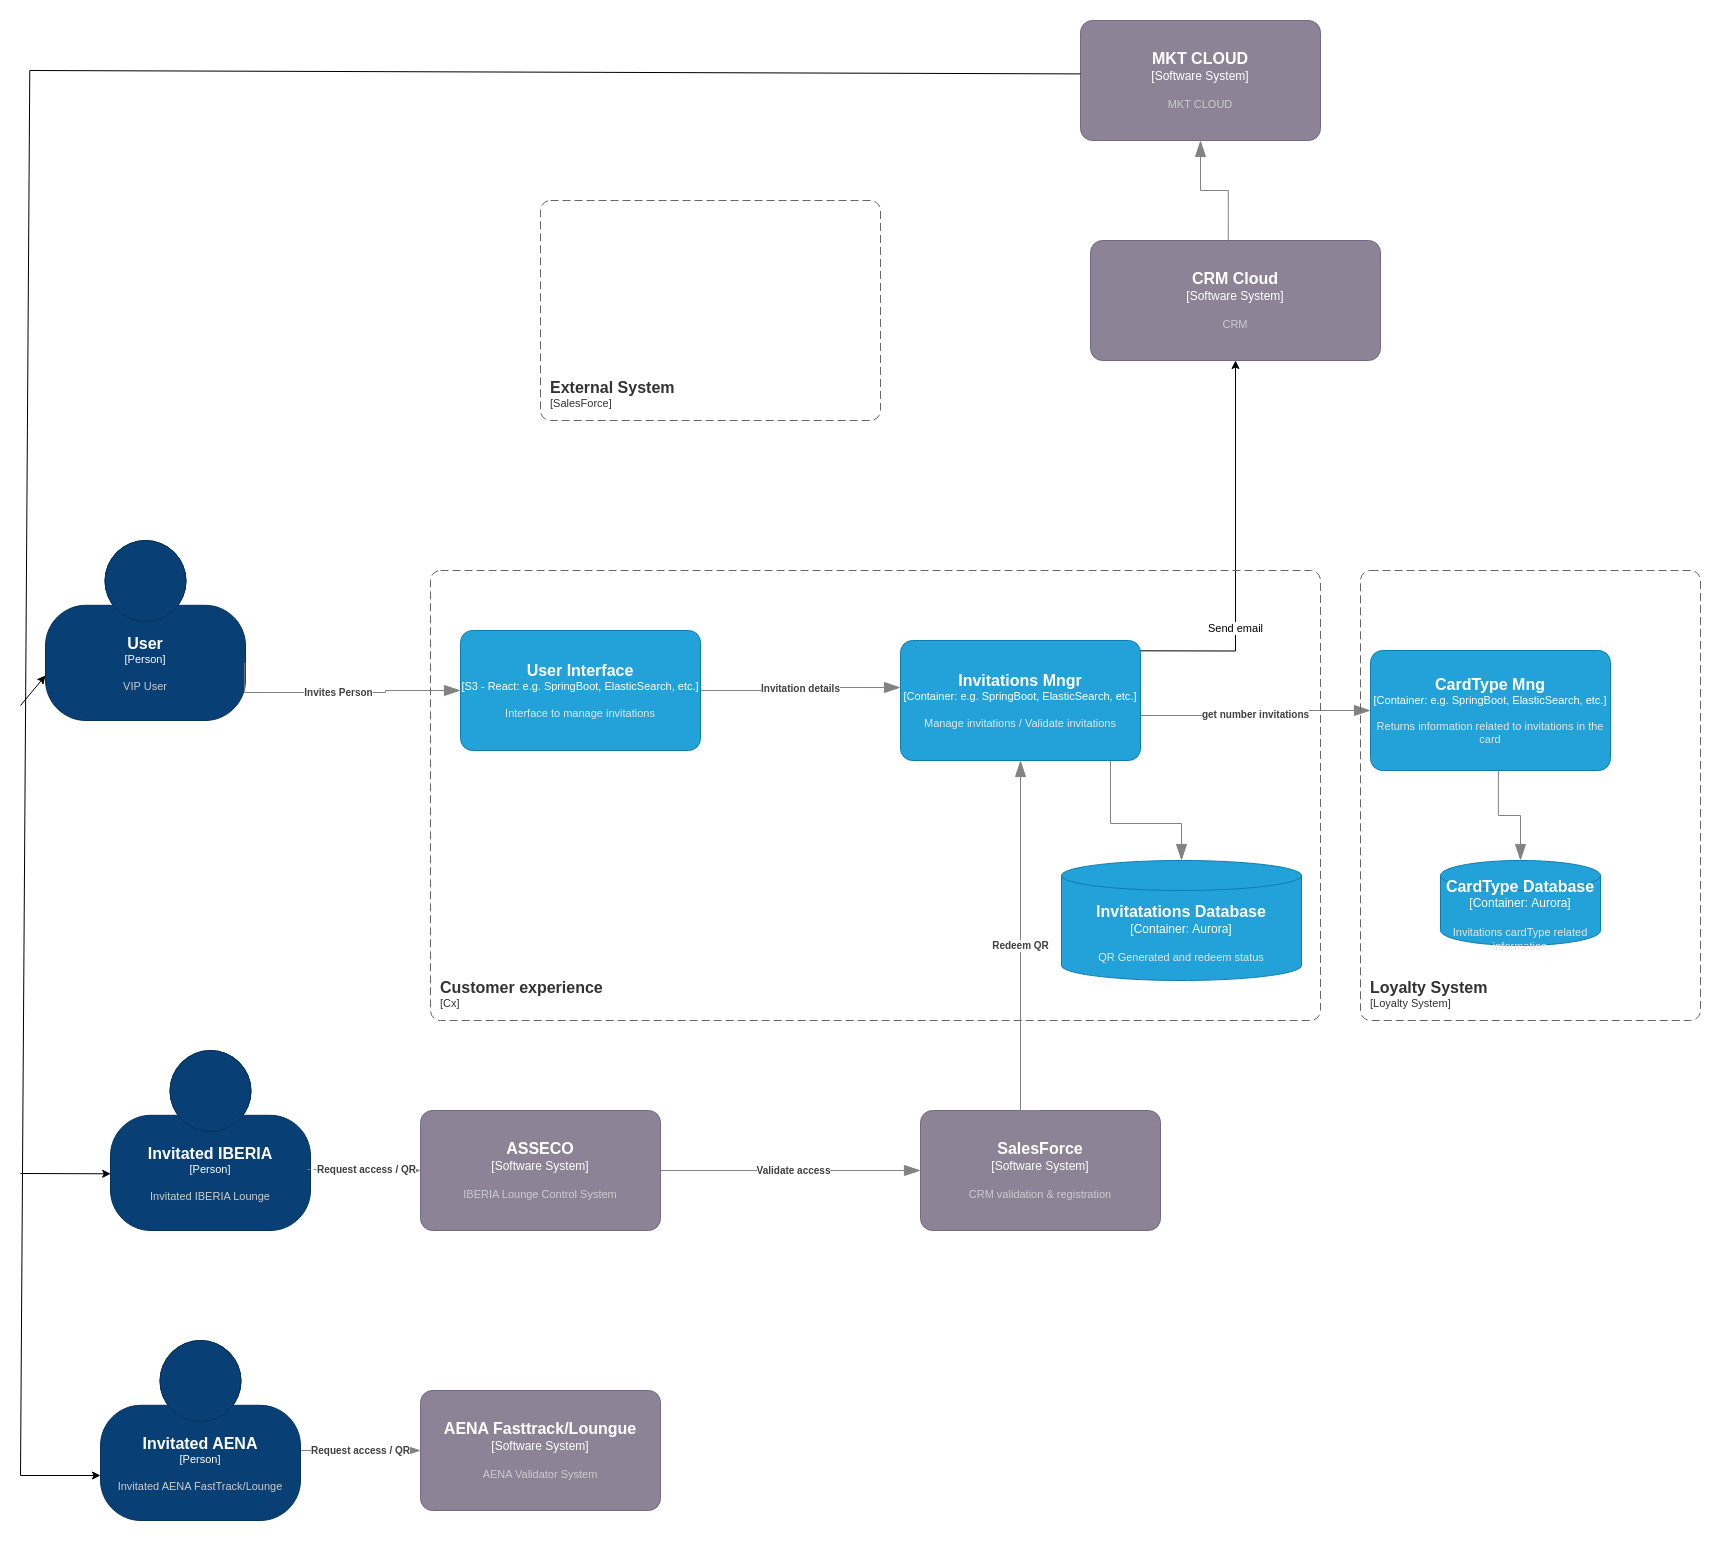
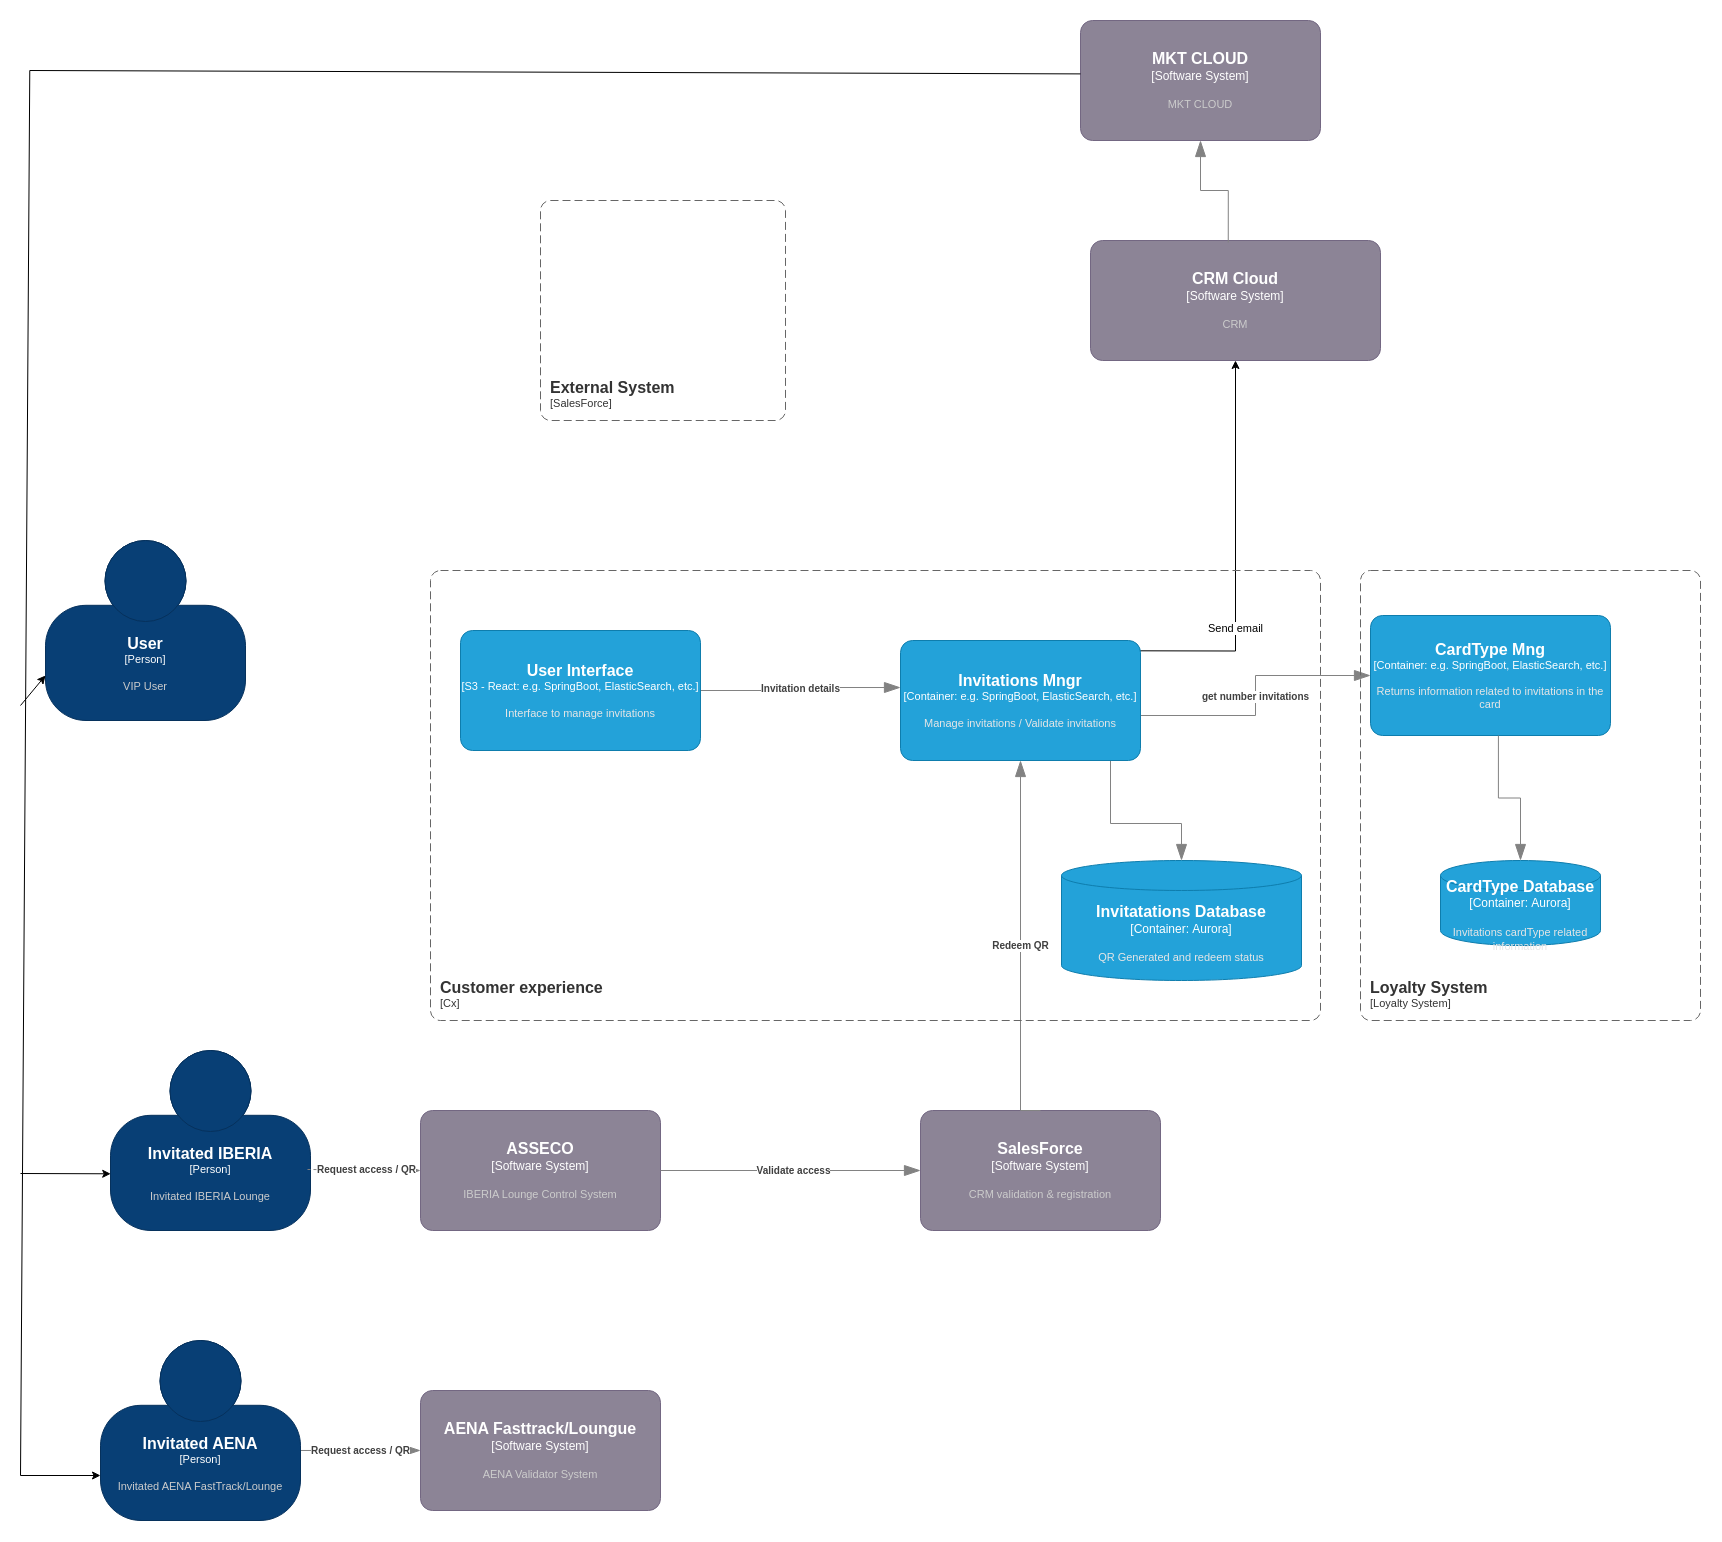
node "External System [SalesForce]": size 340x220 -> 245x220
edge "User [Person] VIP User" -> "User Interface [S3 - React: e.g. SpringBoot, ElasticSearch, etc.] Interface to manage invitations": removed, label "Invites Person"
node "CardType Mng [Container: e.g. SpringBoot, ElasticSearch, etc.] Returns information related to invitations in the card": moved (1491, 711) -> (1491, 676)
